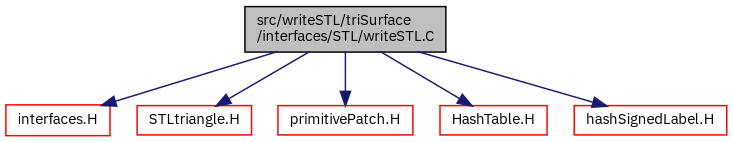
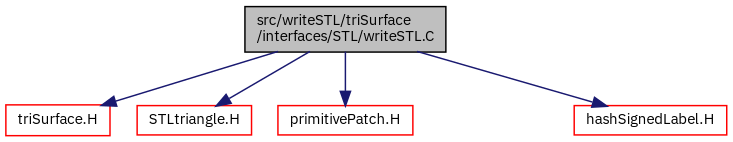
node "interfaces.H": label "interfaces.H" -> "triSurface.H"
node "HashTable.H": removed
